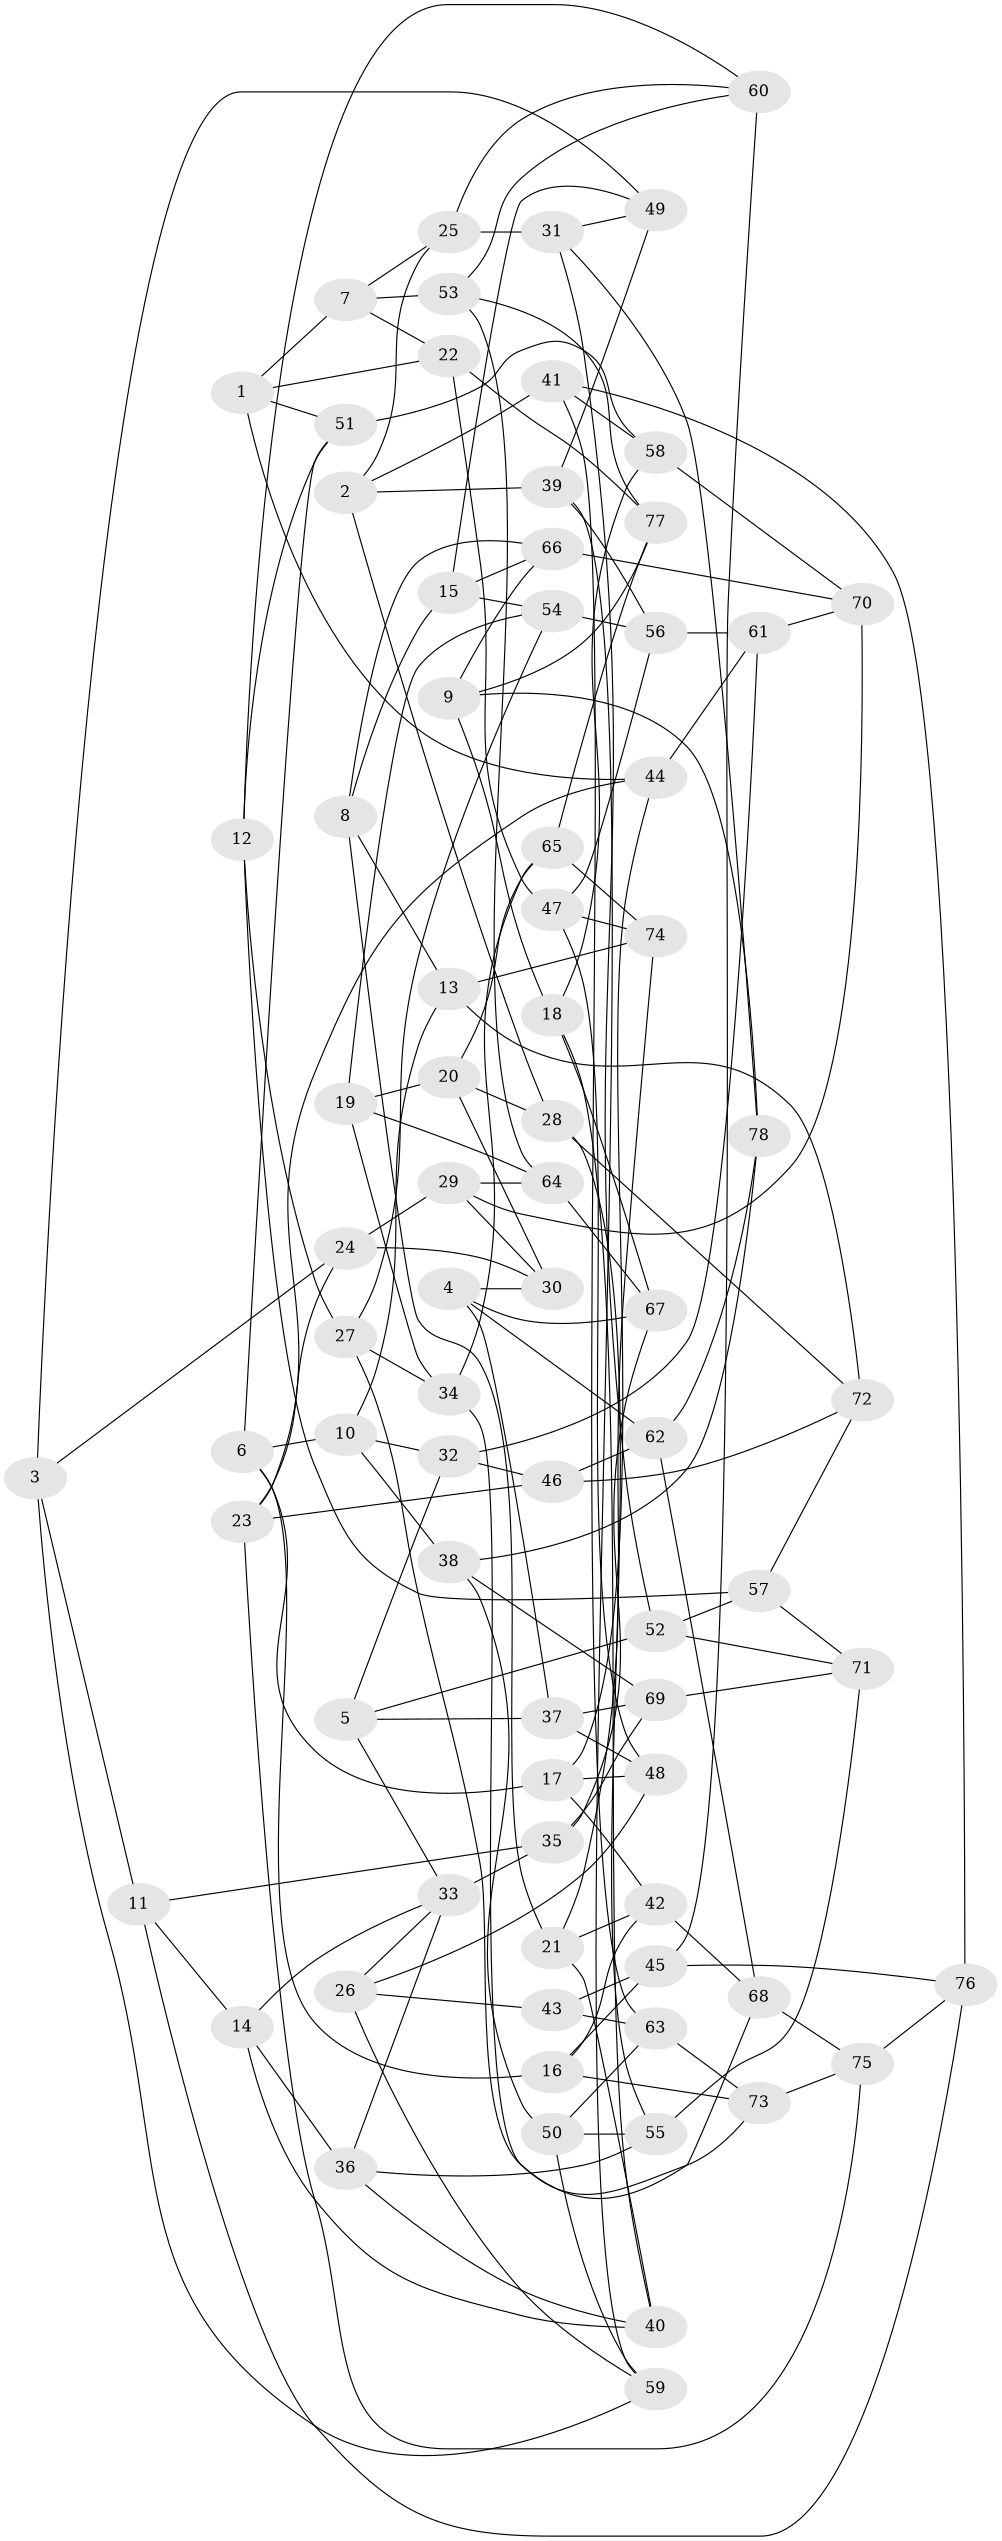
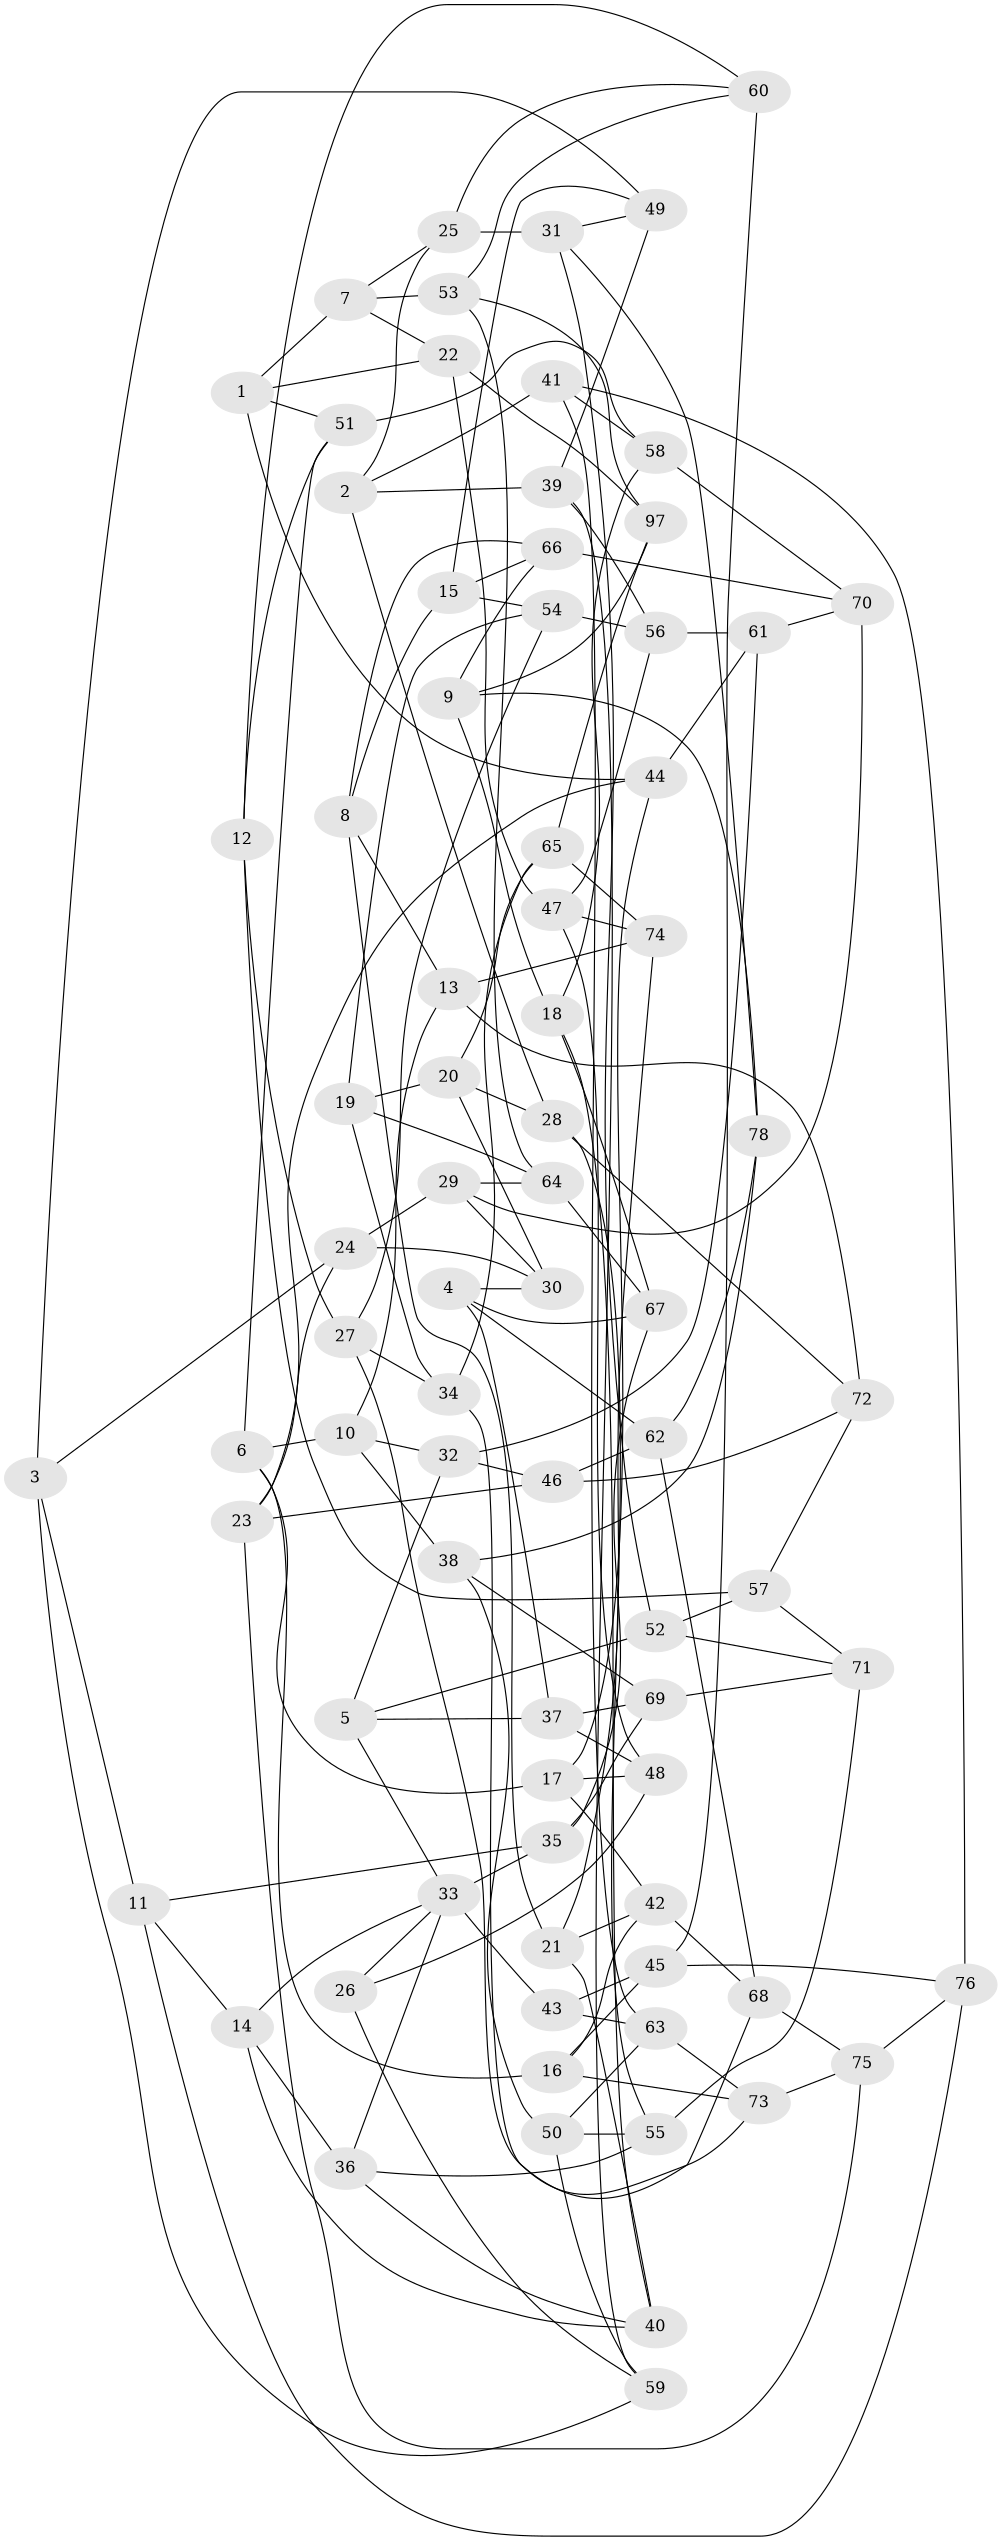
node "77": label "77" -> "97"
edge "26" -- "43": now "33" -- "43"
